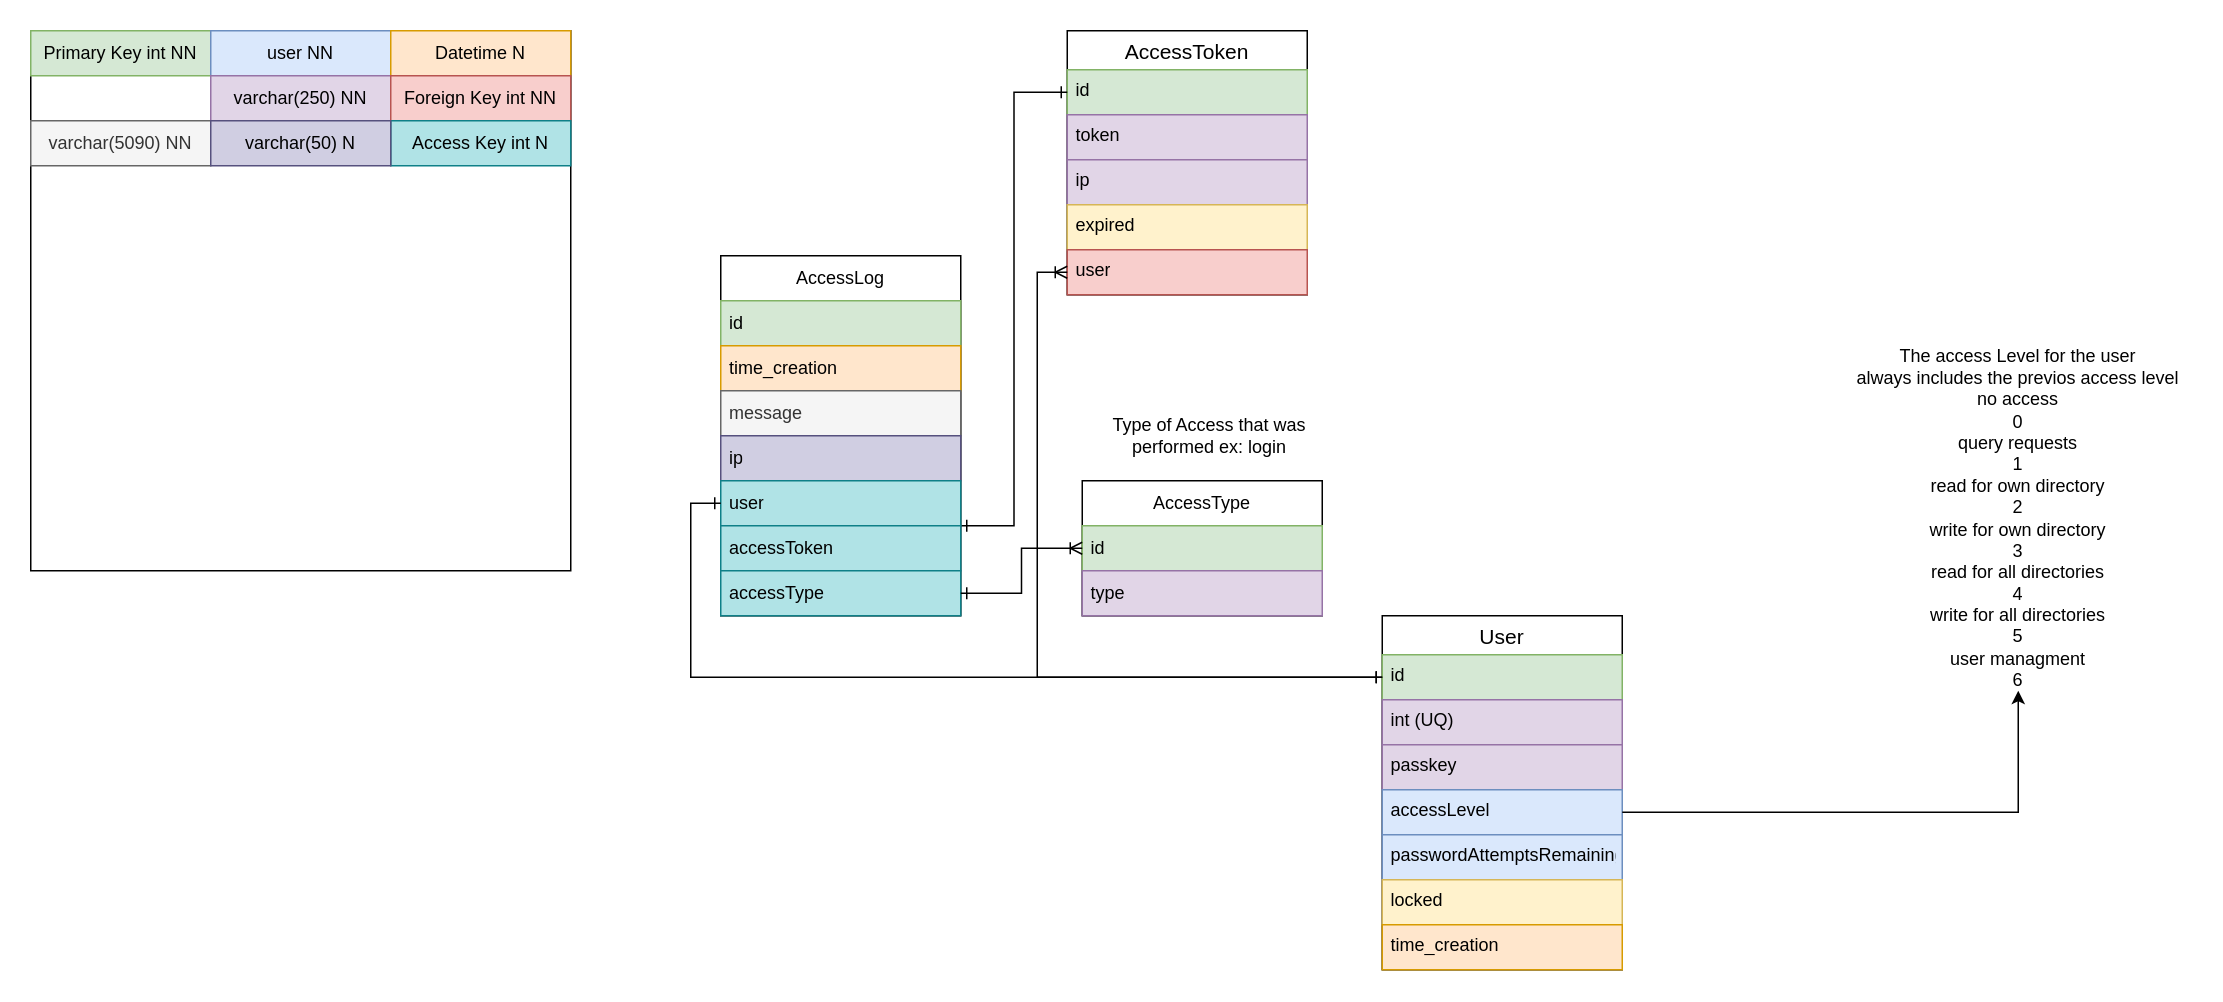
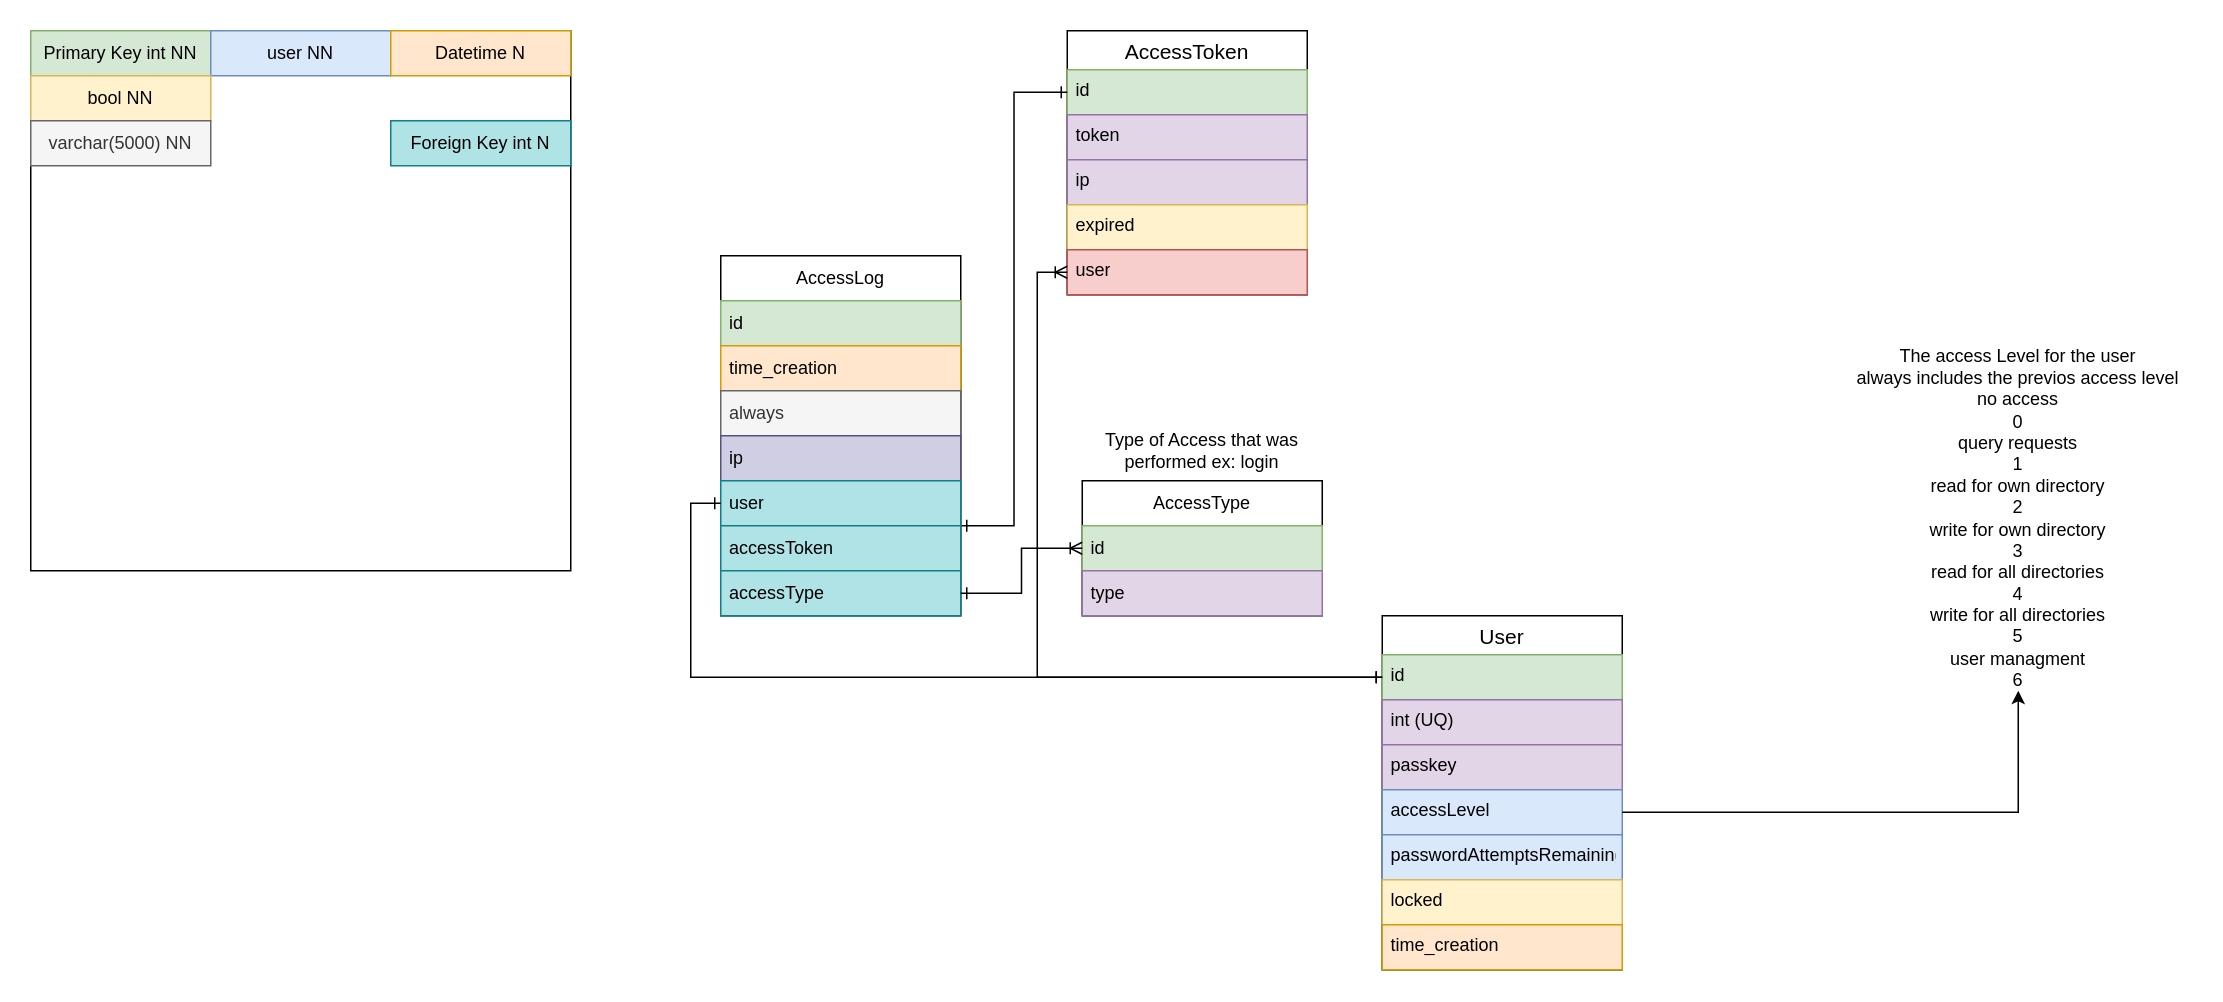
node "bool NN": added
node "varchar(250) NN": removed
node "Foreign Key int NN": removed
node "varchar(5090) NN": label "varchar(5090) NN" -> "varchar(5000) NN"
node "varchar(50) N": removed
node "Access Key int N": label "Access Key int N" -> "Foreign Key int N"
node "message": label "message" -> "always"
node "Type of Access that was performed ex: login": moved (1210, 436) -> (1202, 451)
